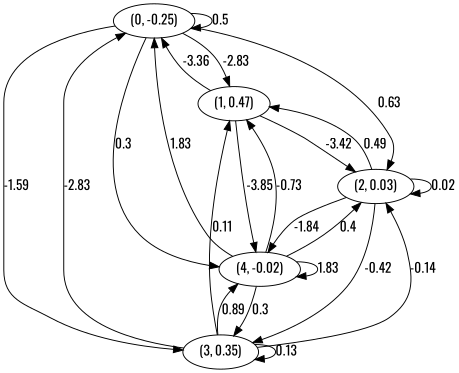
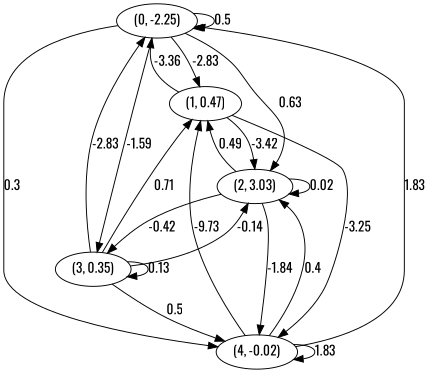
node "(0, -0.25)": label "(0, -0.25)" -> "(0, -2.25)"
edge "(1, 0.47)" -> "(4, -0.02)": label "-3.85" -> "-3.25"
edge "(4, -0.02)" -> "(1, 0.47)": label "-0.73" -> "-9.73"
node "(2, 0.03)": label "(2, 0.03)" -> "(2, 3.03)"
edge "(3, 0.35)" -> "(1, 0.47)": label "0.11" -> "0.71"
edge "(4, -0.02)" -> "(3, 0.35)": removed, label "0.3"
edge "(3, 0.35)" -> "(4, -0.02)": label "0.89" -> "0.5"
